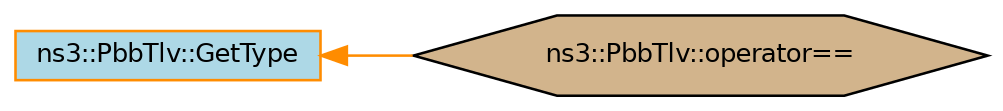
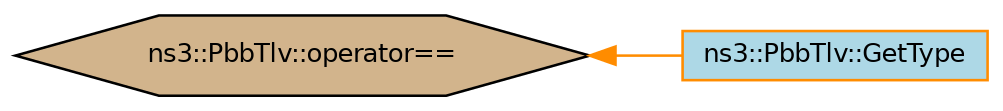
edge "ns3::PbbTlv::operator==" -> "ns3::PbbTlv::GetType": reversed
